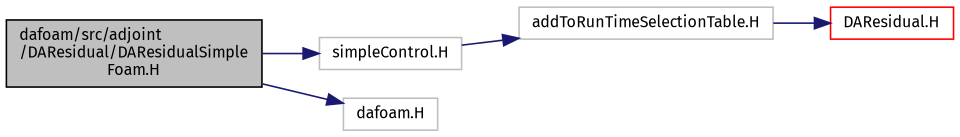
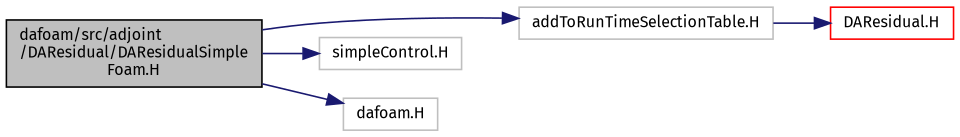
edge "simpleControl.H" -> "addToRunTimeSelectionTable.H": now "dafoam/src/adjoint /DAResidual/DAResidualSimple Foam.H" -> "addToRunTimeSelectionTable.H"
